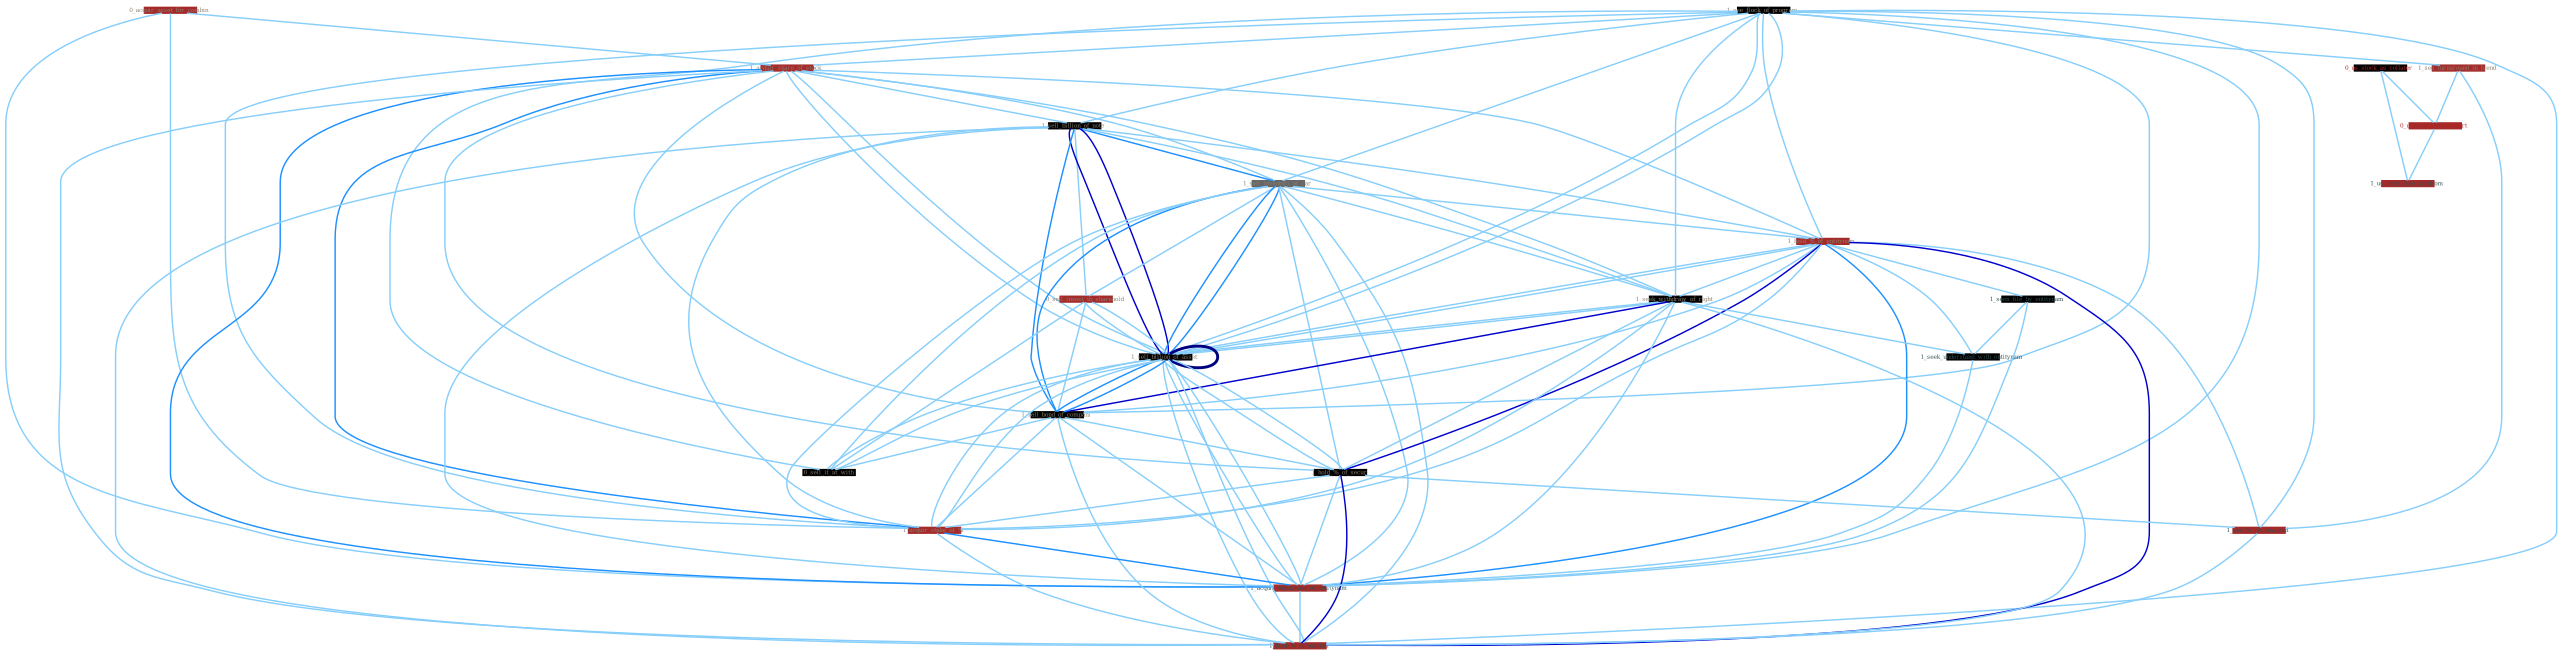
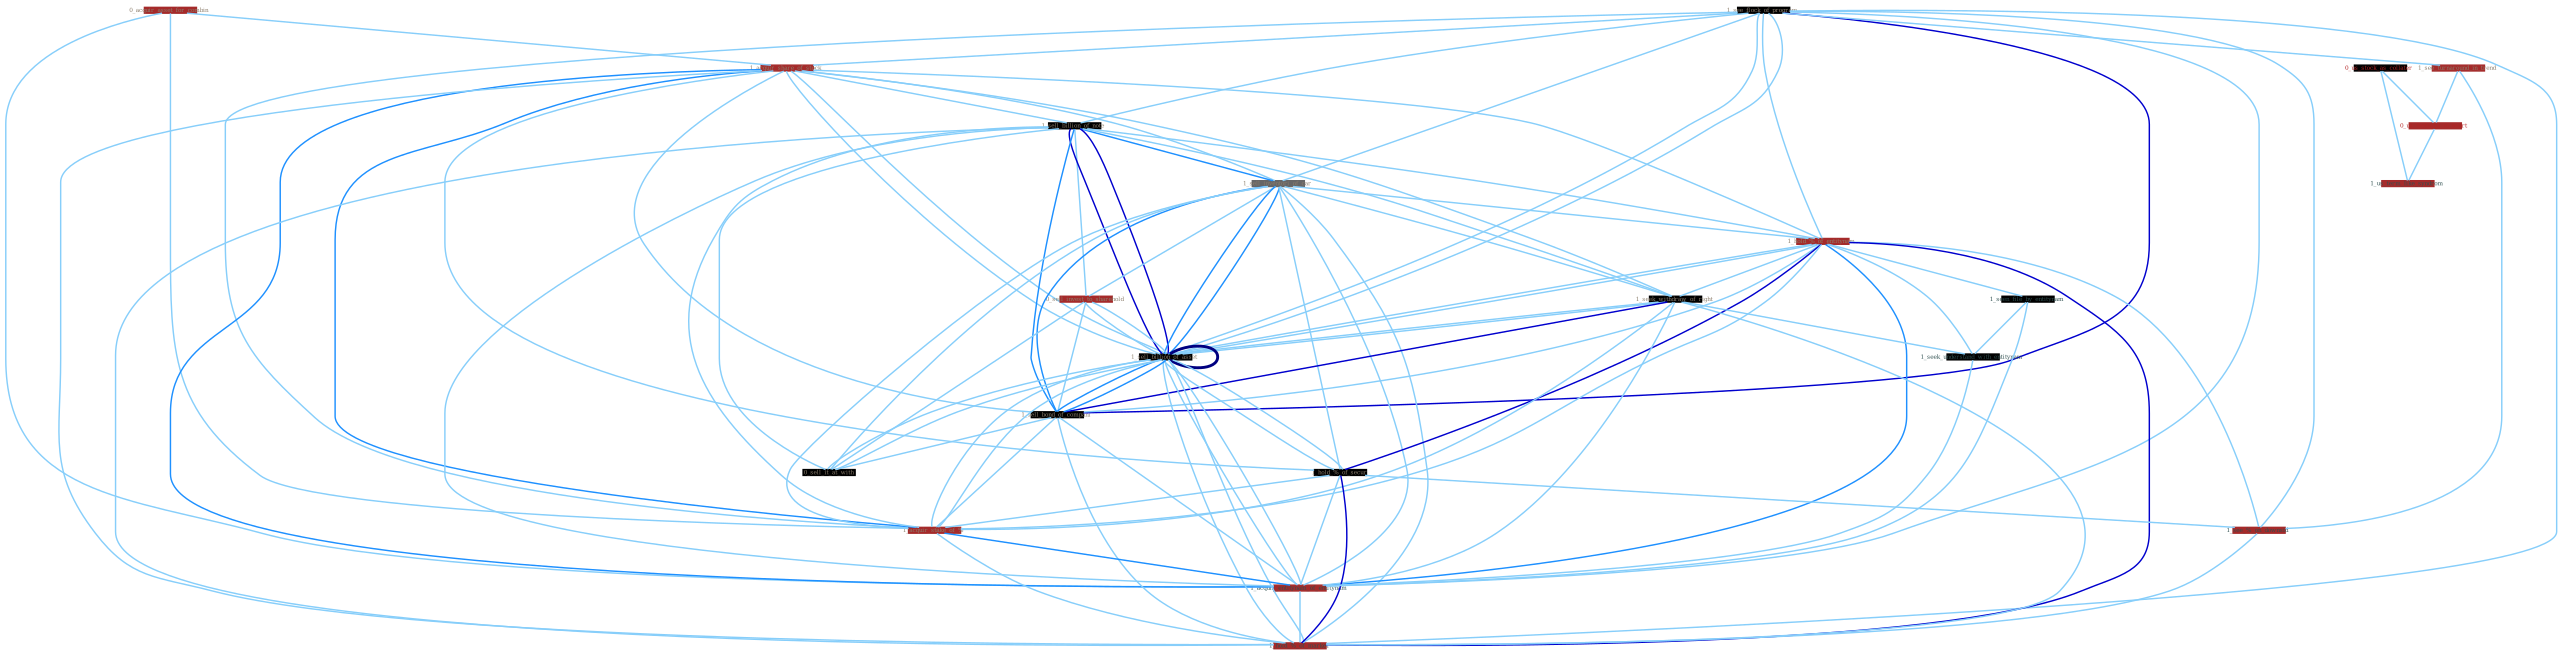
edge "1_see_flock_of_program" -- "0_sell_it_at_with": now "1_sell_billion_of_note" -- "0_sell_it_at_with"
edge "1_see_flock_of_program" -- "1_seek_withdraw_of_right": removed
edge "1_see_flock_of_program" -- "1_sell_bond_of_compani": color #87cefa -> #0000cd
edge "1_seek_withdraw_of_right" -- "1_hold_%_of_secur": removed
edge "1_sell_bond_of_compani" -- "1_hold_%_of_secur": removed
